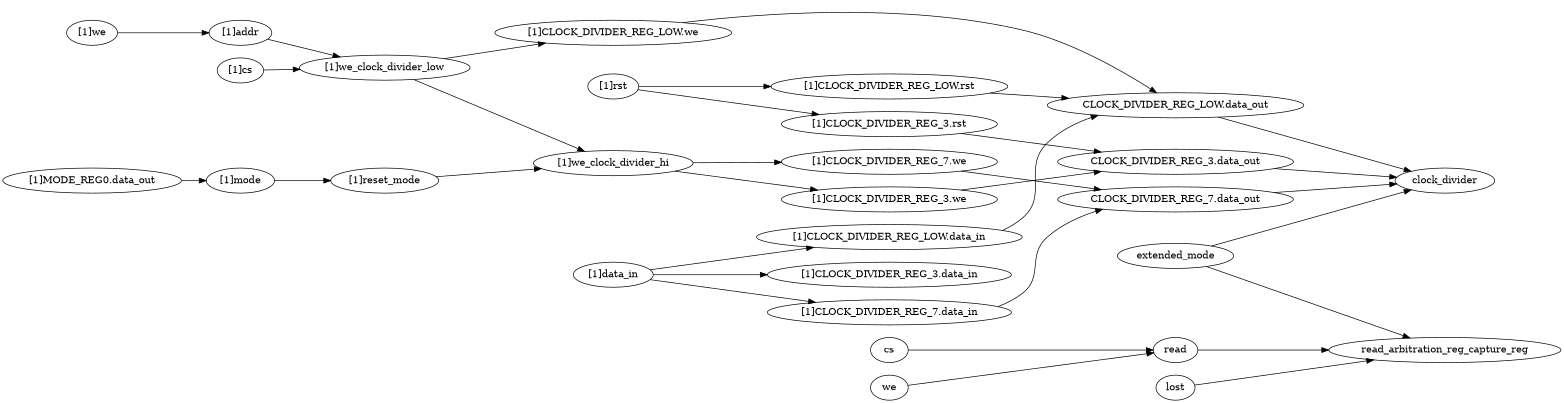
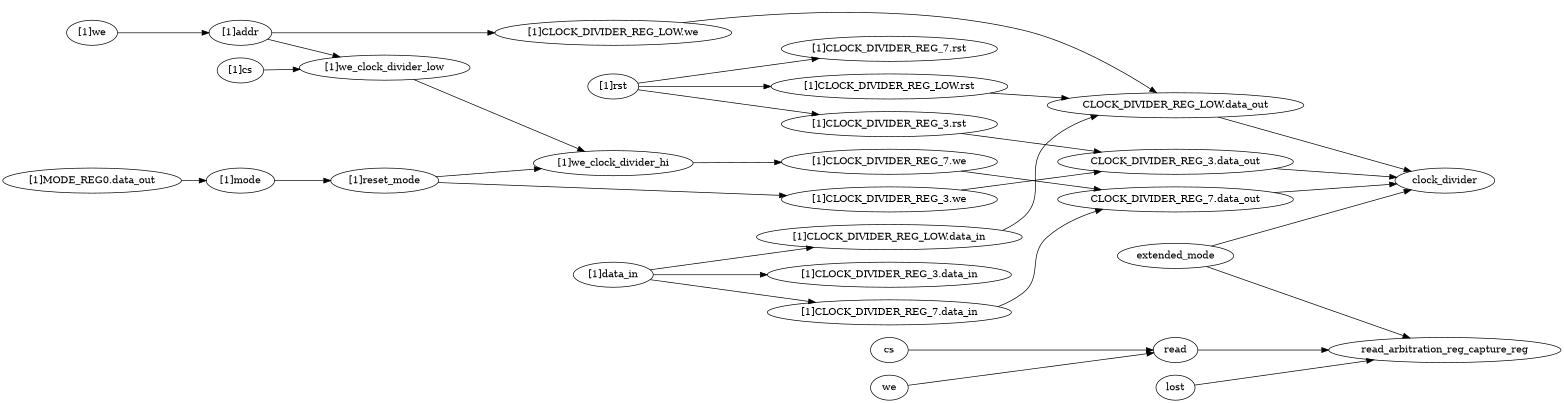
node "[1]CLOCK_DIVIDER_REG_7.rst": added
edge "[1]we_clock_divider_low" -> "[1]CLOCK_DIVIDER_REG_LOW.we": now "[1]addr" -> "[1]CLOCK_DIVIDER_REG_LOW.we"
edge "[1]we_clock_divider_hi" -> "[1]CLOCK_DIVIDER_REG_3.we": now "[1]reset_mode" -> "[1]CLOCK_DIVIDER_REG_3.we"
